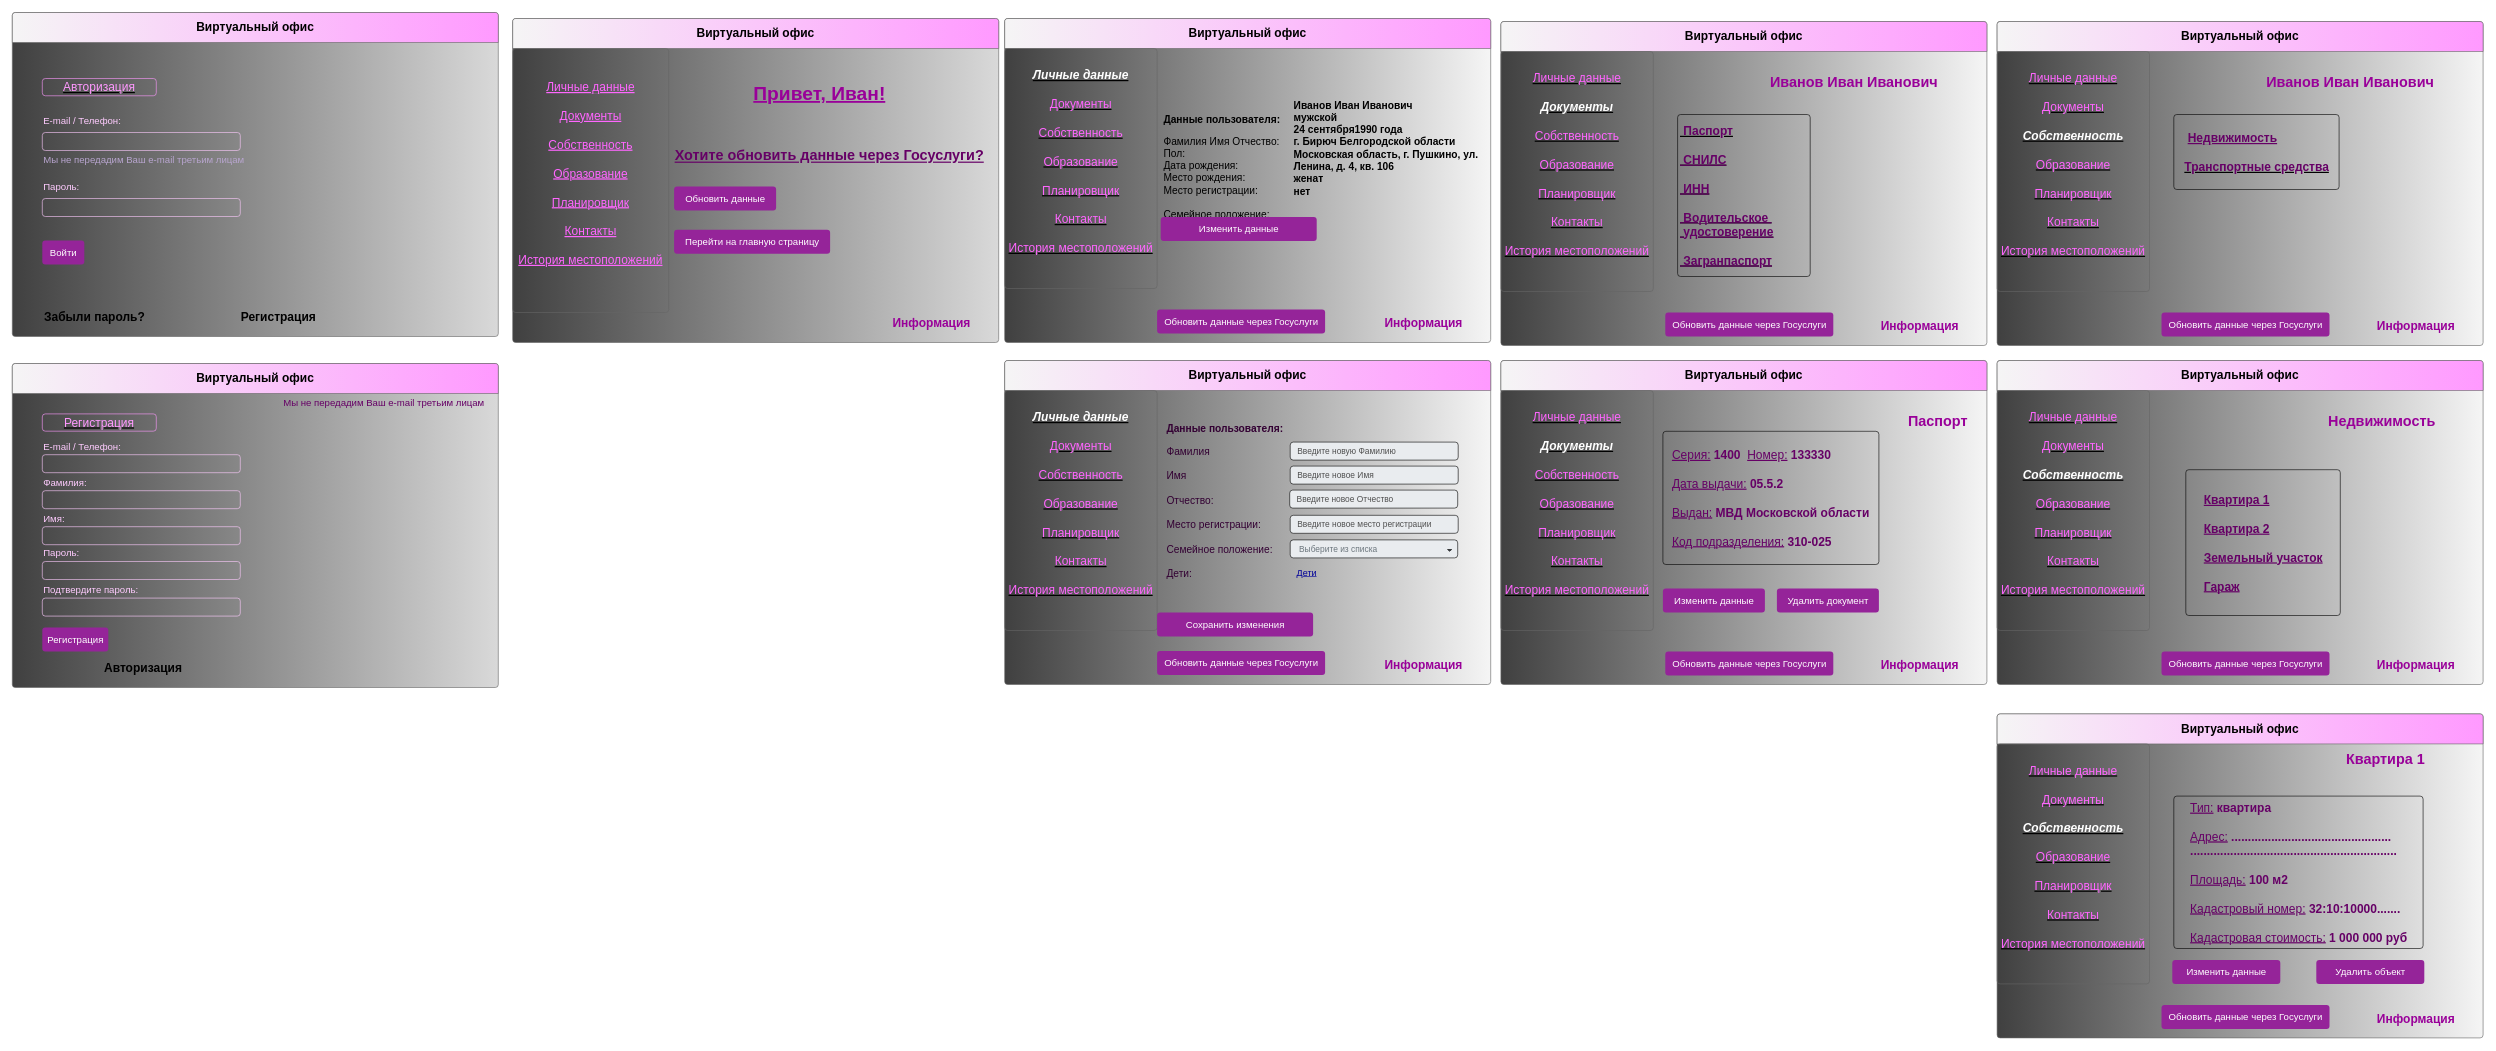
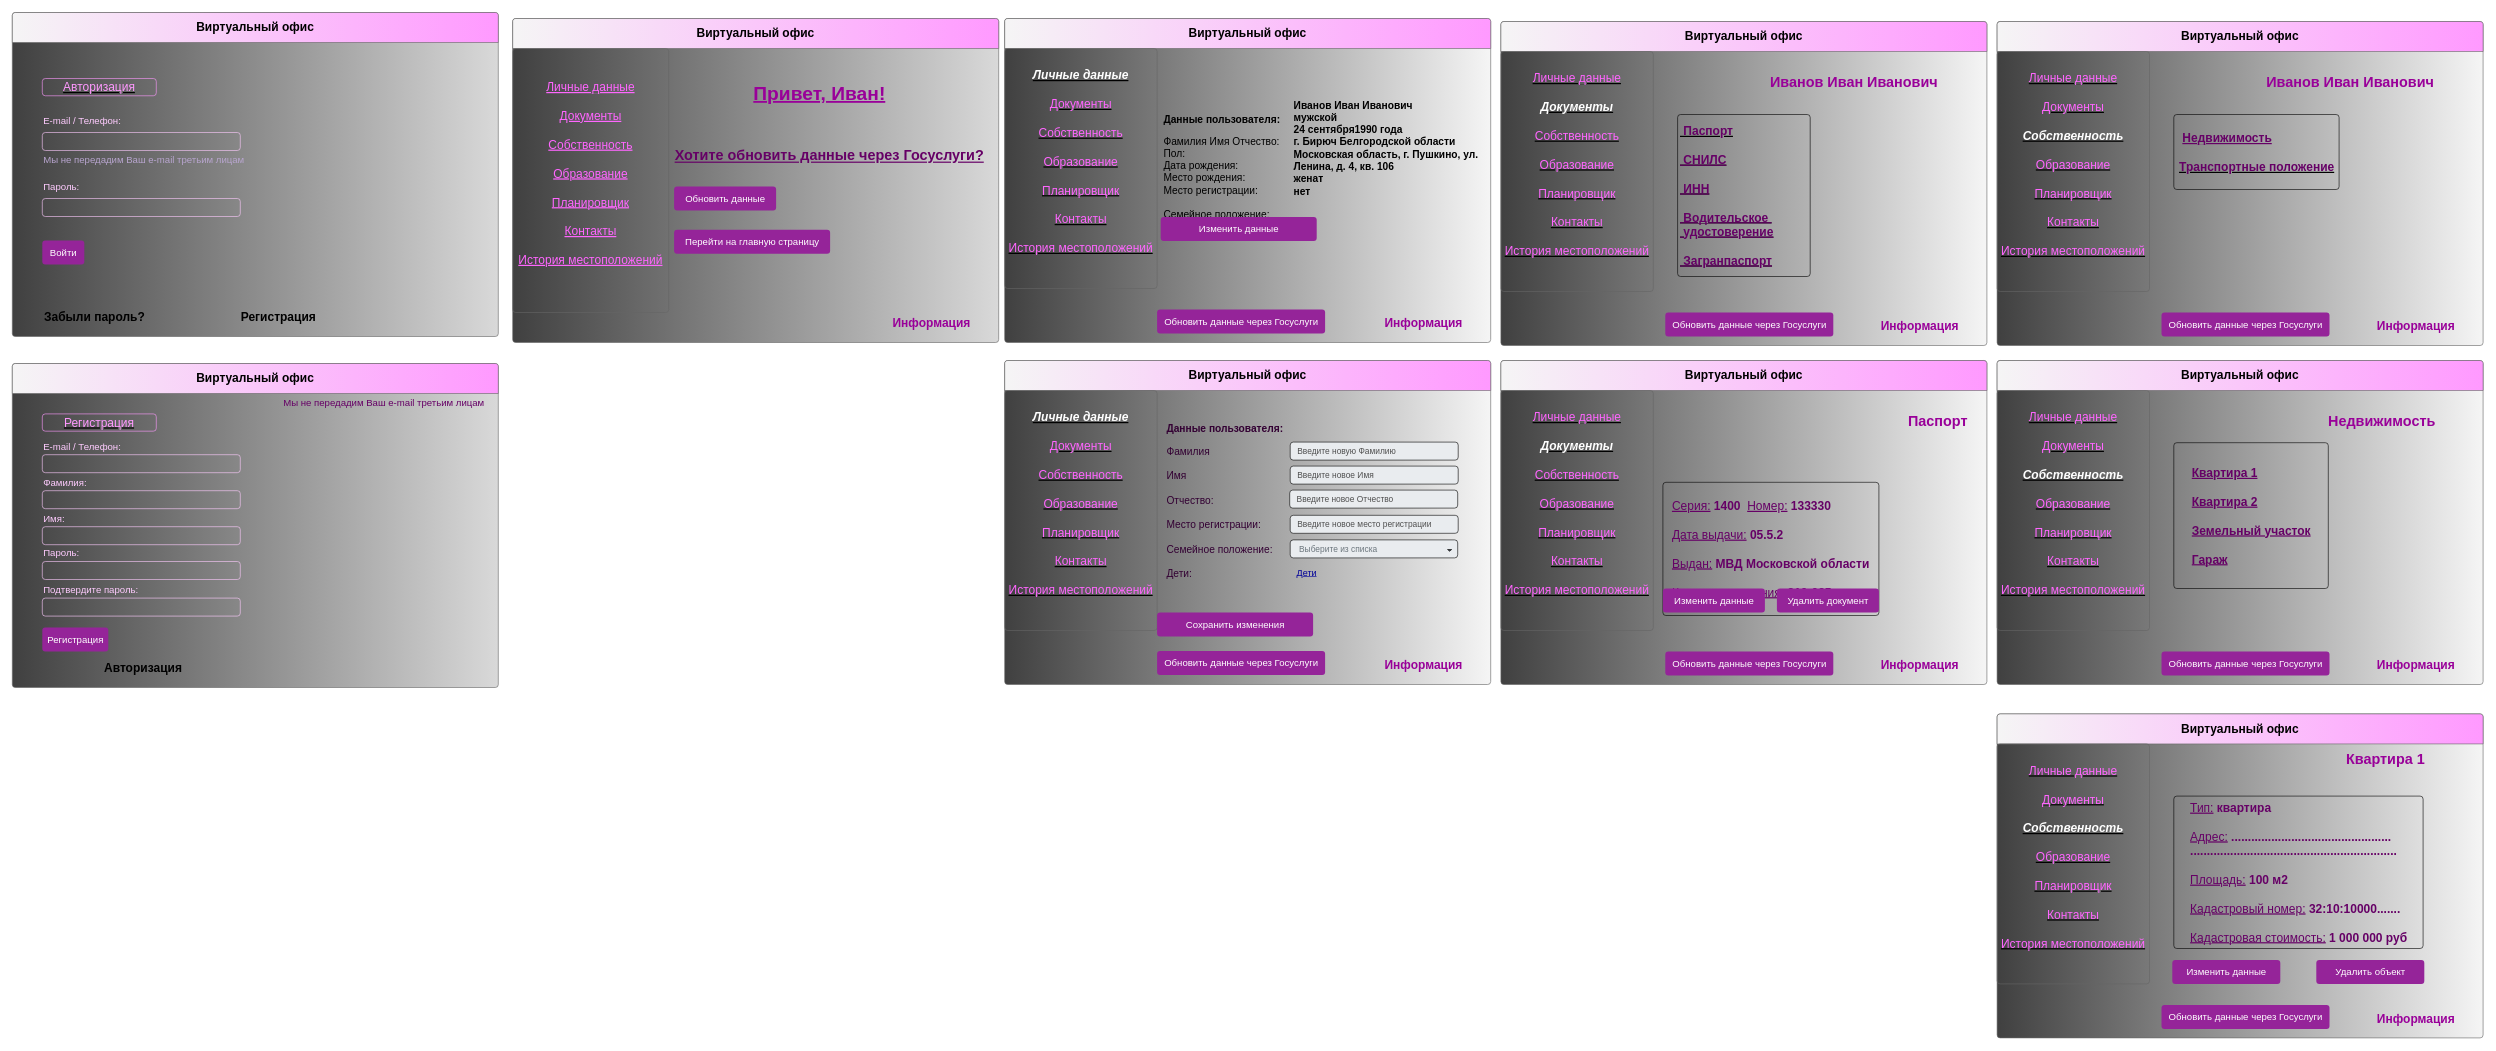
node "Недвижимость Транспортные средства": label "Недвижимость Транспортные средства" -> "Недвижимость Транспортные положение"
node "Серия: 1400 Номер: 133330 Дата выдачи: 05.5.2 Выдан: МВД Московской области Код подразделения: 310-025": moved (1771, 498) -> (1771, 549)
node "Квартира 1 Квартира 2 Земельный участок Гараж": moved (2263, 542) -> (2251, 515)
